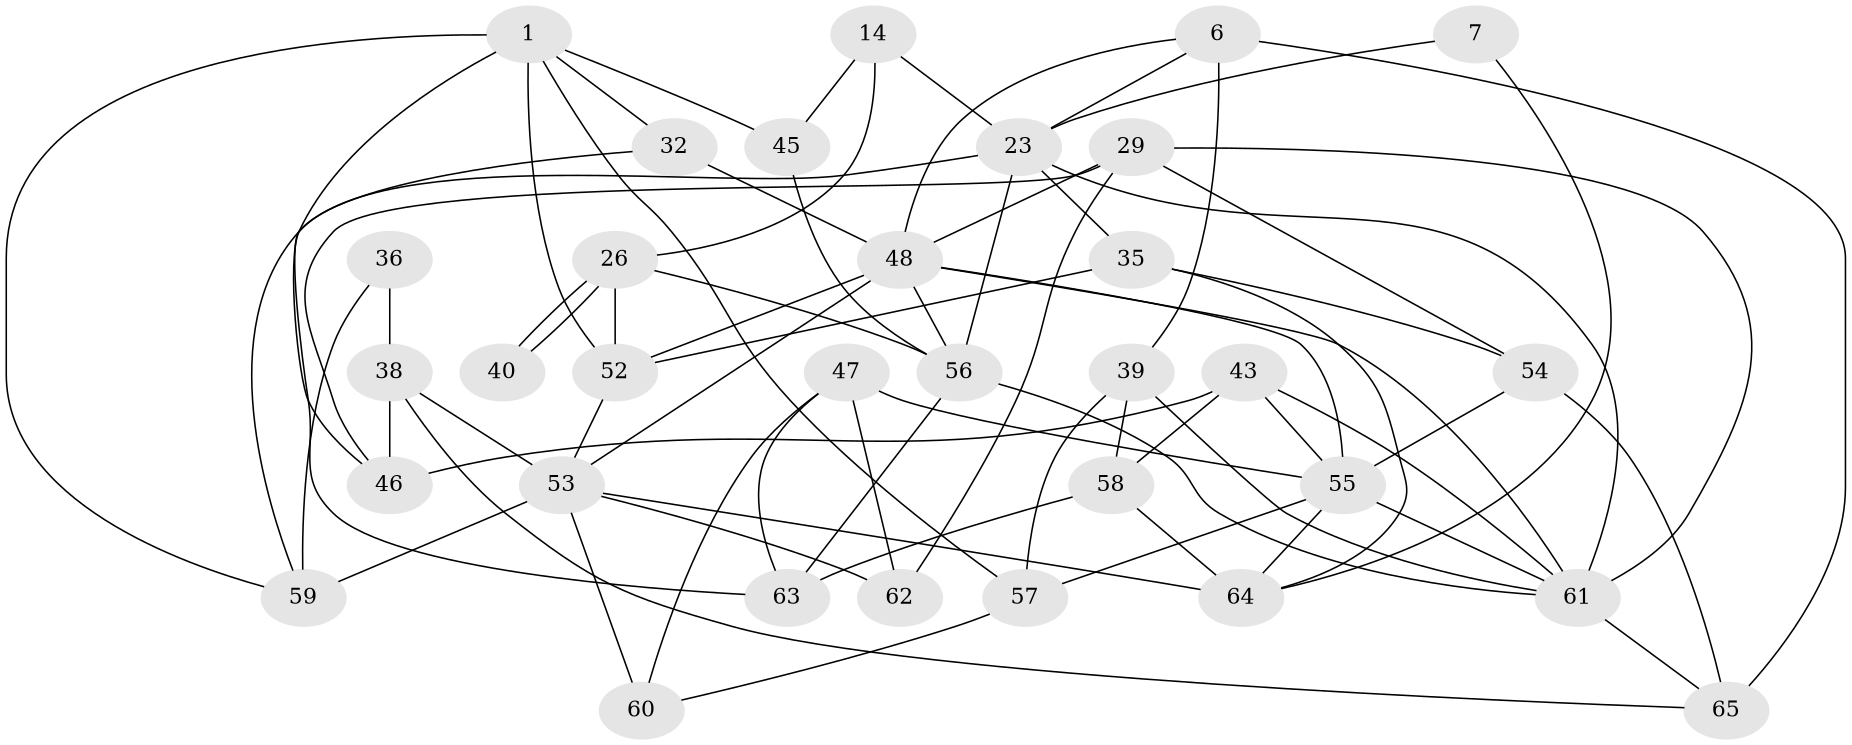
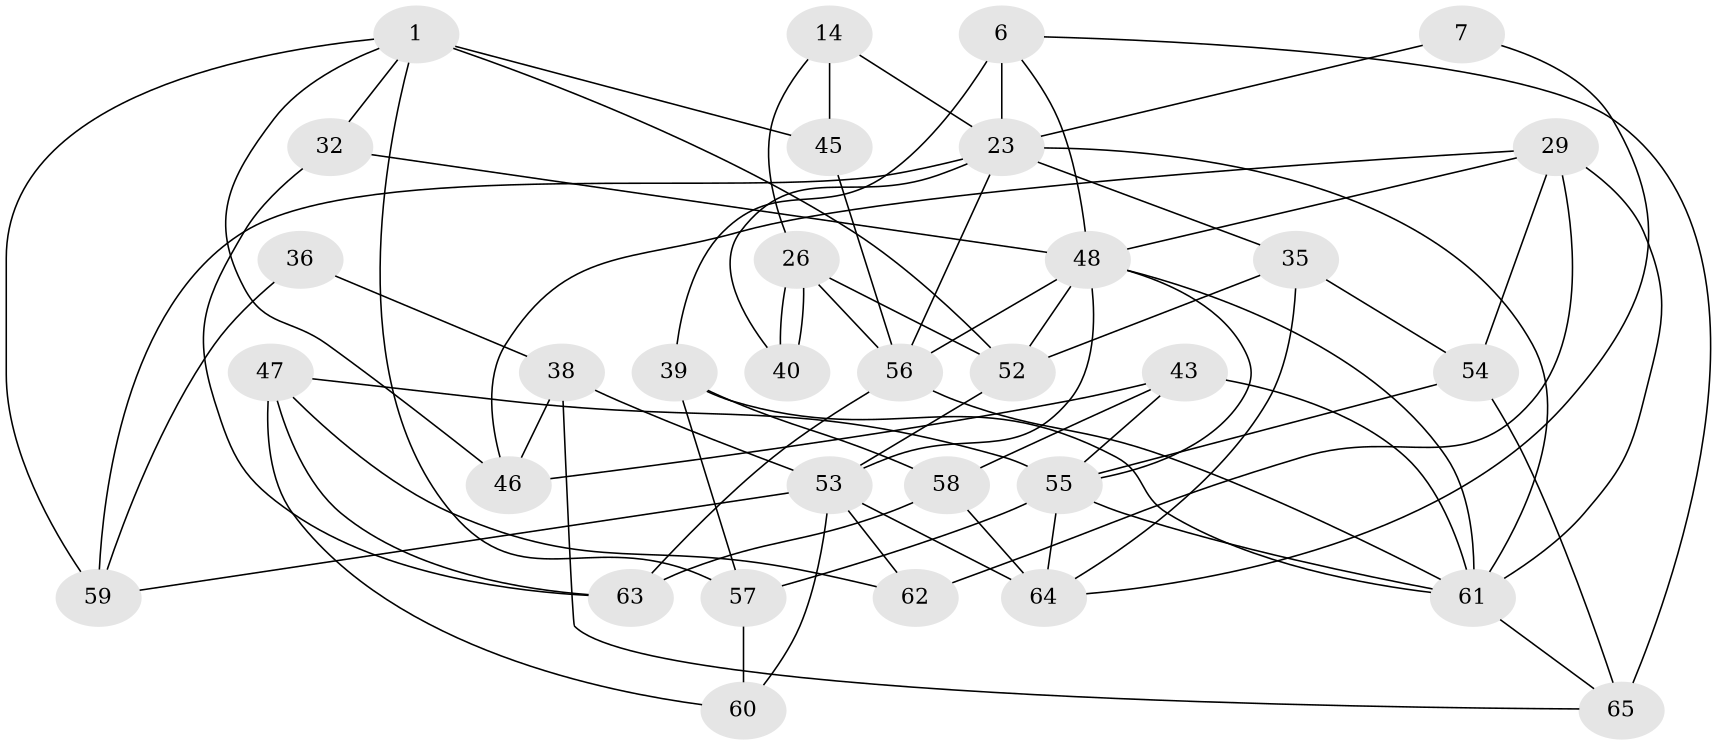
edge "23" -- "40": added
